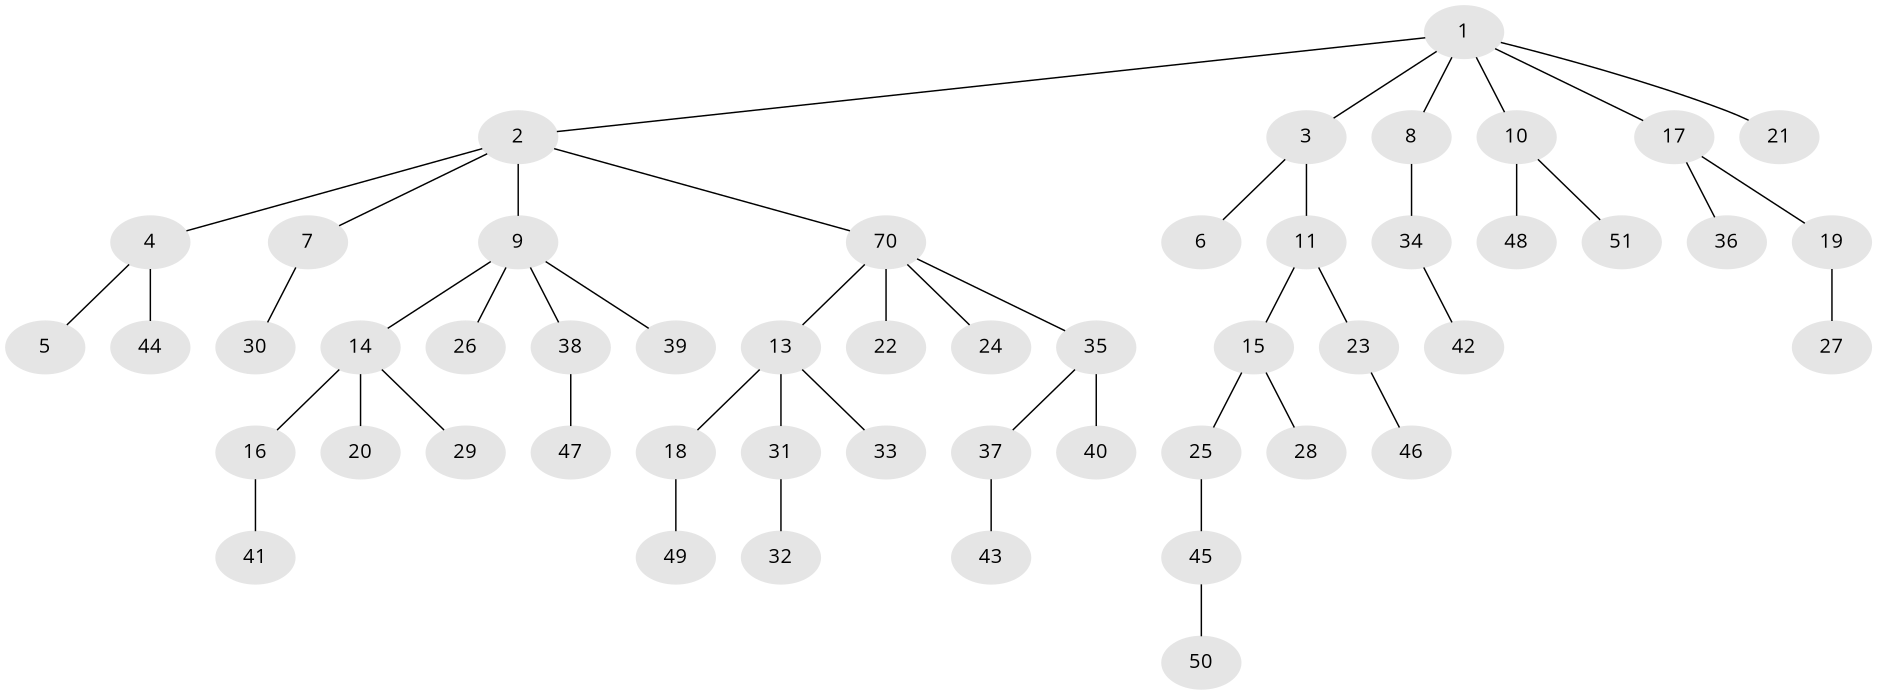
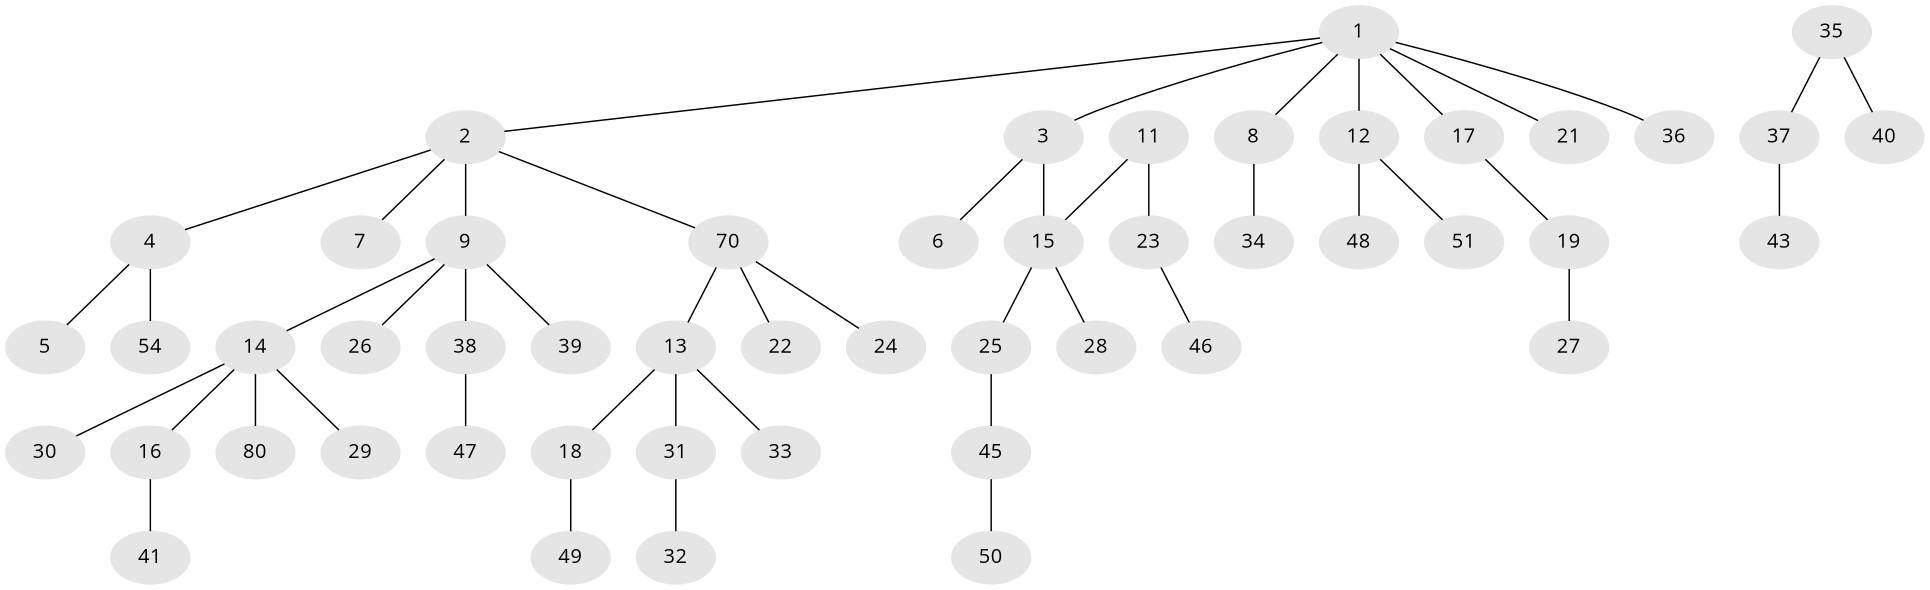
node "10": label "10" -> "12"
edge "3" -- "11": now "3" -- "15"
edge "17" -- "36": now "1" -- "36"
edge "7" -- "30": now "14" -- "30"
edge "70" -- "35": removed
node "44": label "44" -> "54"
node "42": removed
node "20": label "20" -> "80"
